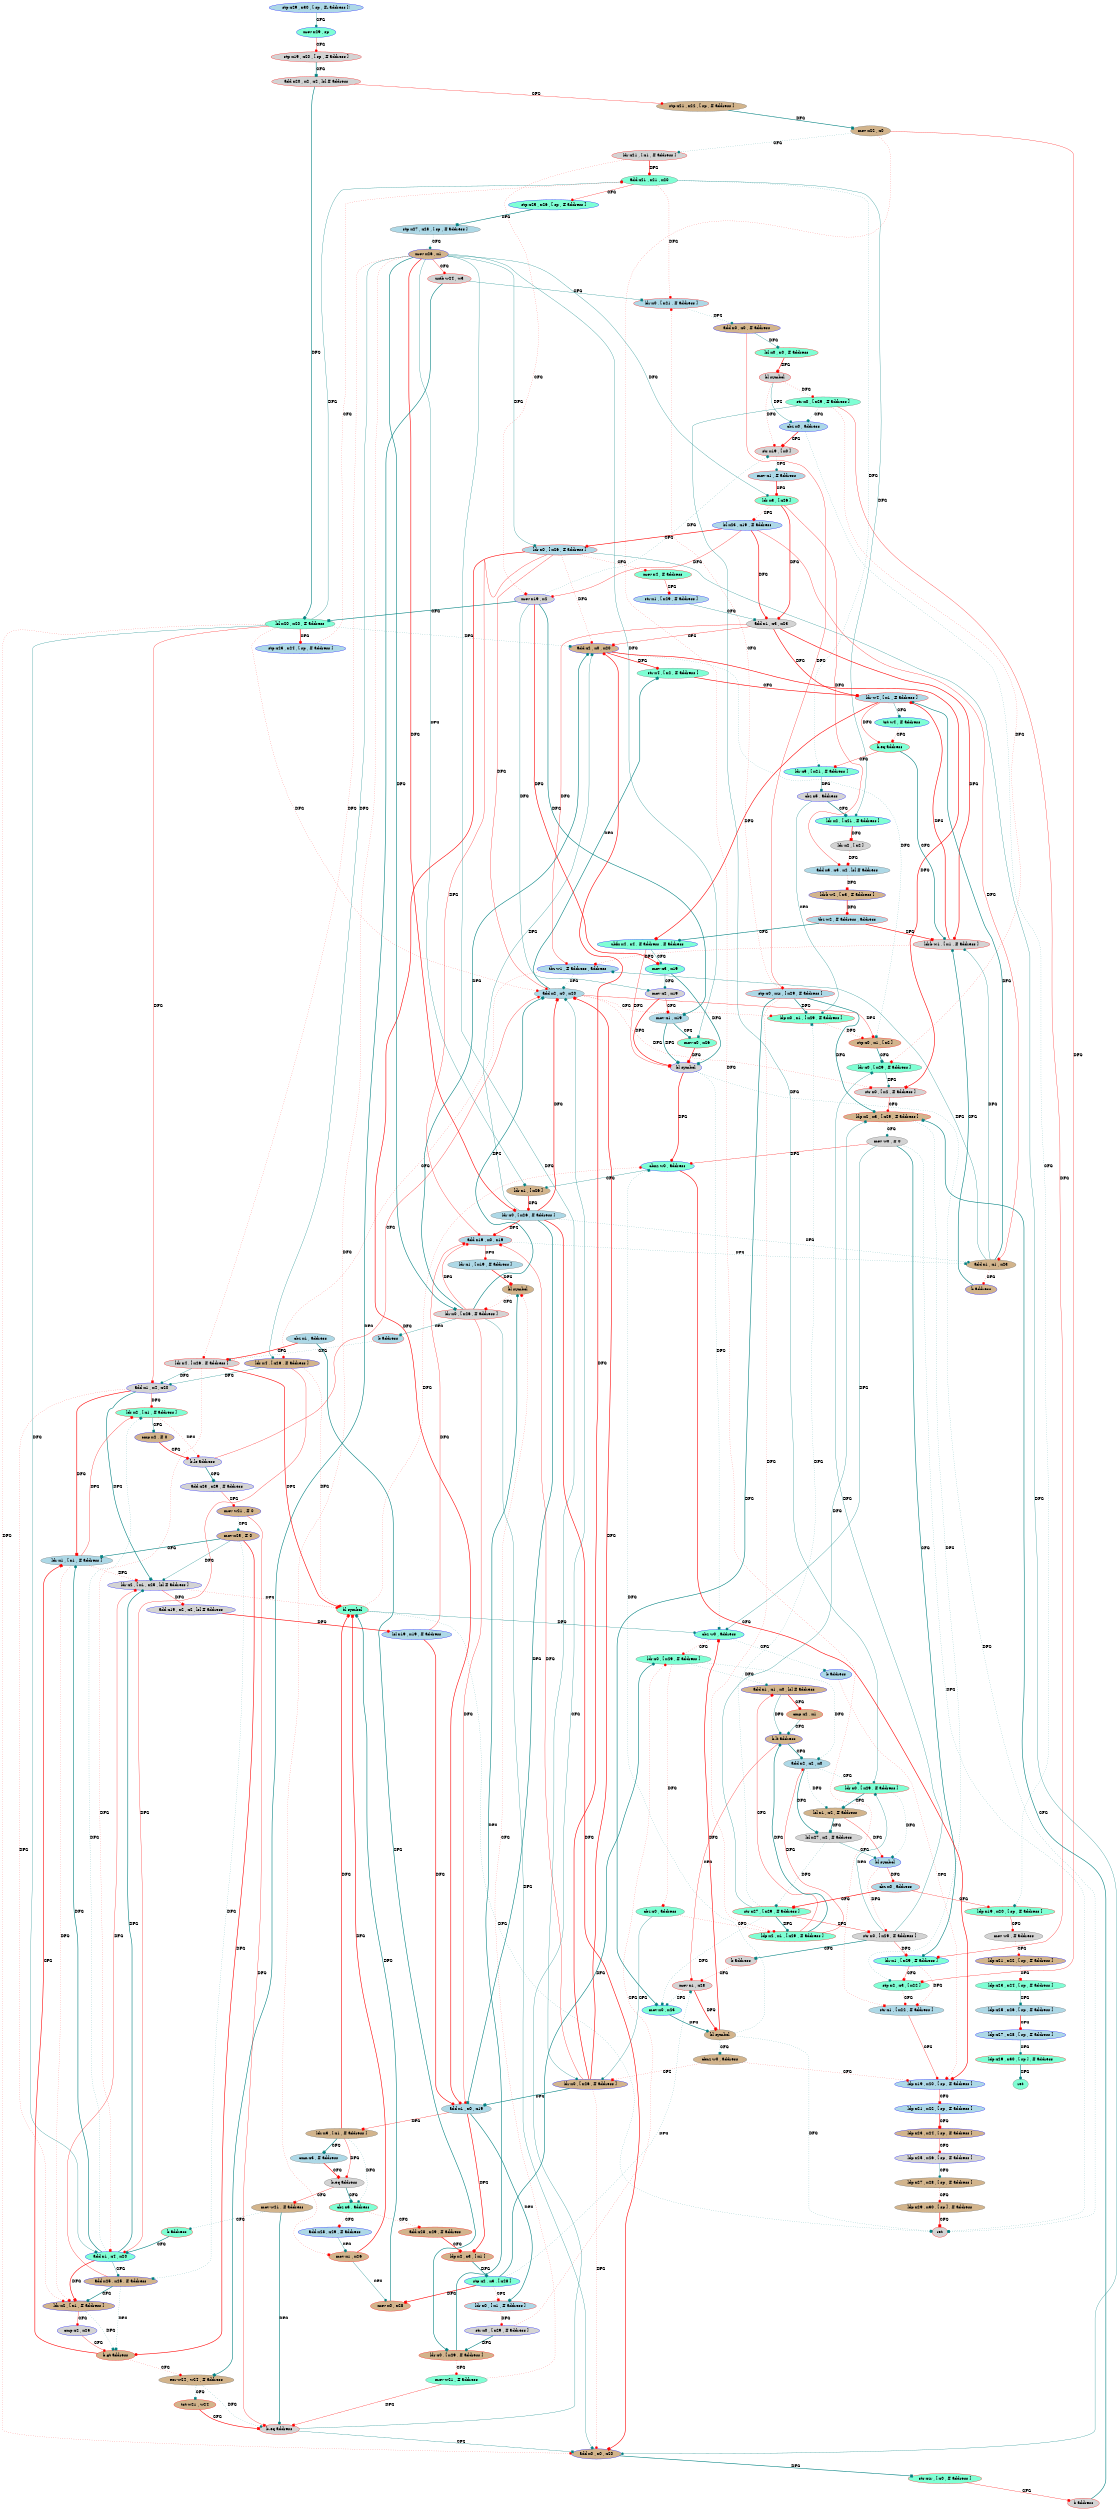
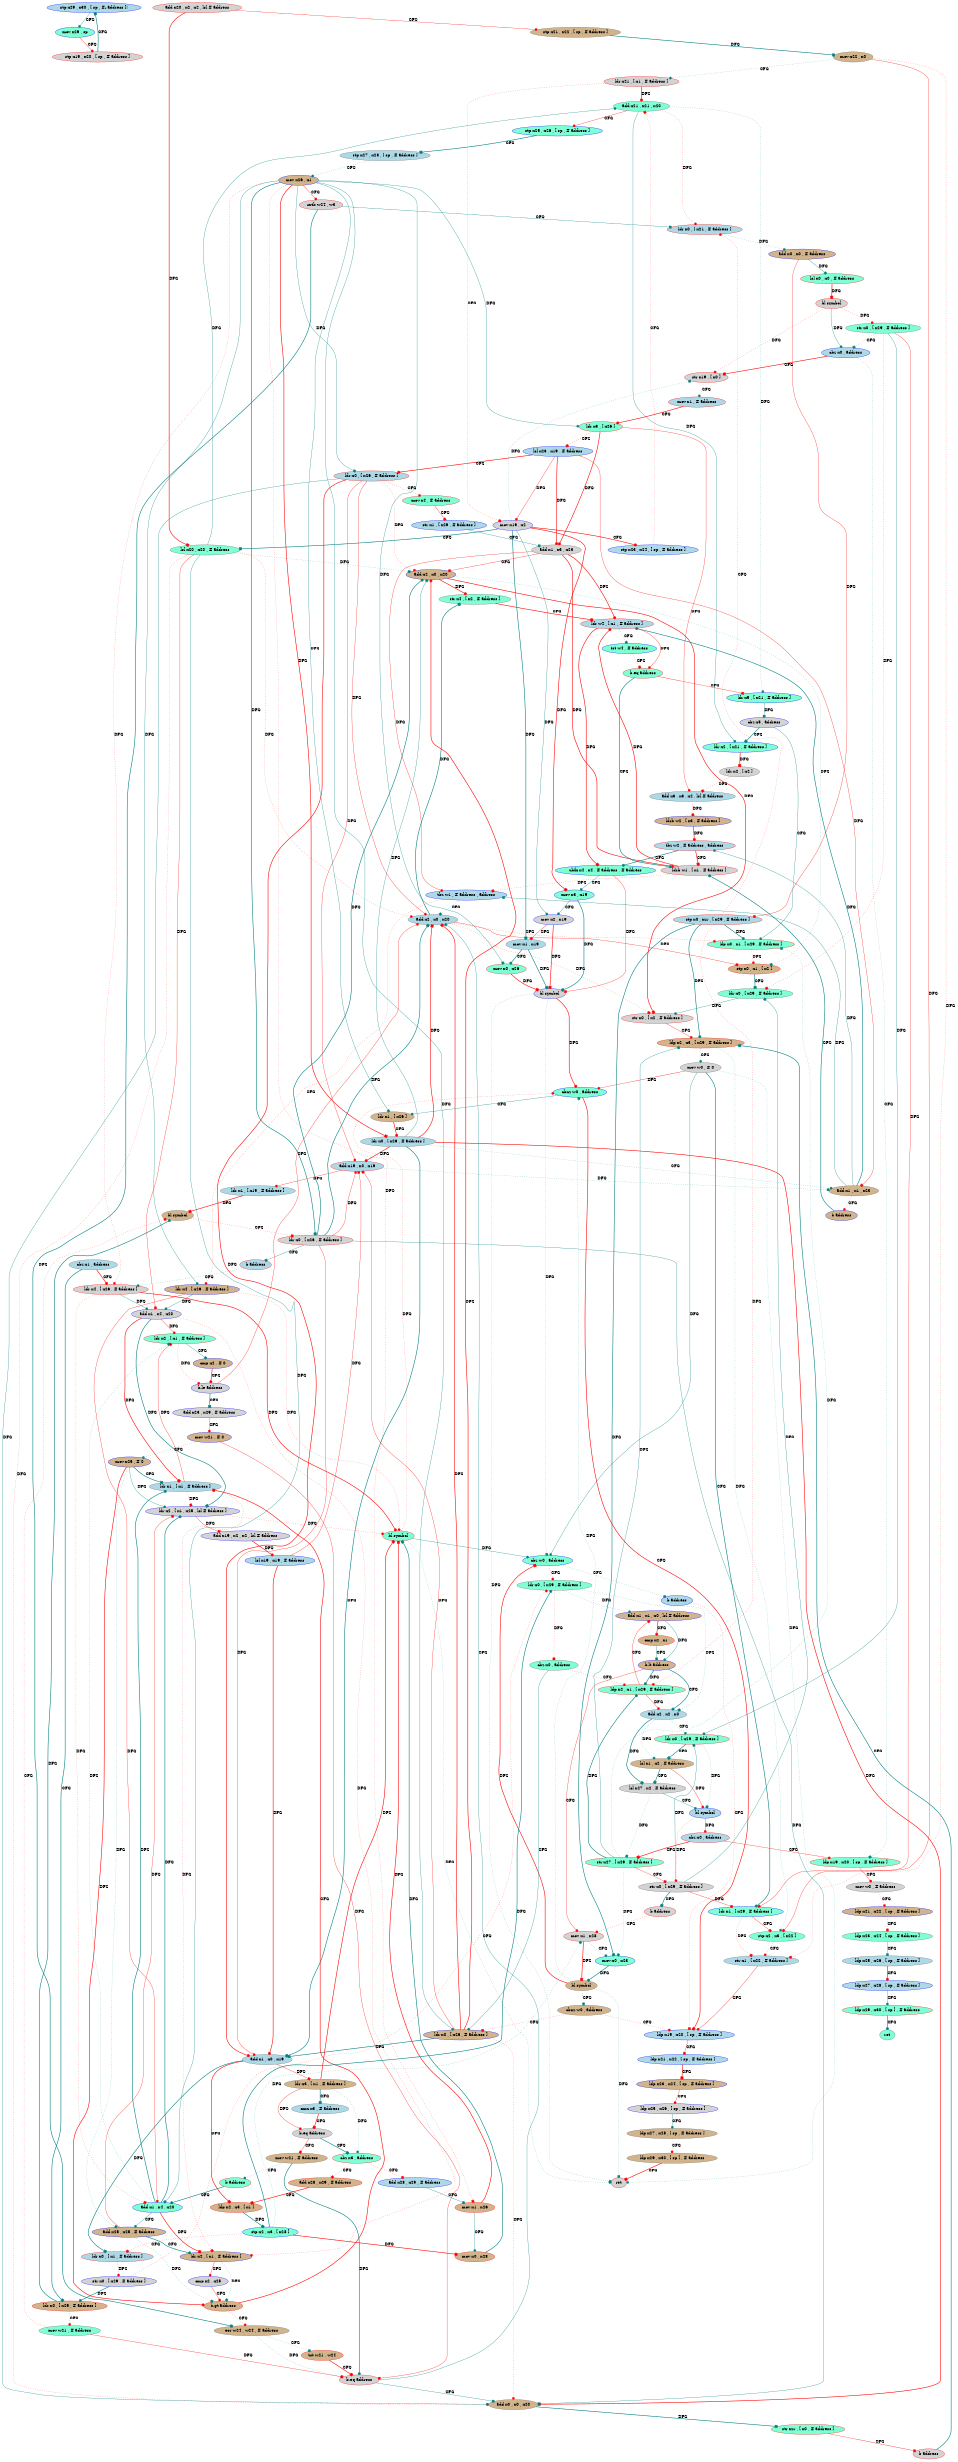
edge "stp x19 , x20 , [ sp , # address ]" -> "add x20 , x2 , x2 , lsl # address": now "stp x19 , x20 , [ sp , # address ]" -> "stp x29 , x30 , [ sp , #- address ]!"
edge "add x20 , x2 , x2 , lsl # address" -> "lsl x20 , x20 , # address": color teal -> red
edge "lsl x20 , x20 , # address" -> "stp x23 , x24 , [ sp , # address ]": now "mov x19 , x2" -> "stp x23 , x24 , [ sp , # address ]"
edge "ldr w4 , [ x1 , # address ]" -> "tst w4 , # address": style solid -> dotted
edge "add x1 , x1 , x23" -> "ldrb w1 , [ x1 , # address ]": now "add x1 , x1 , x23" -> "tbz w2 , # address , address"
edge "ldp x2 , x1 , [ x29 , # address ]" -> "b.lt address": reversed
node "add x0 , x0 , x20": color blue -> gray40
